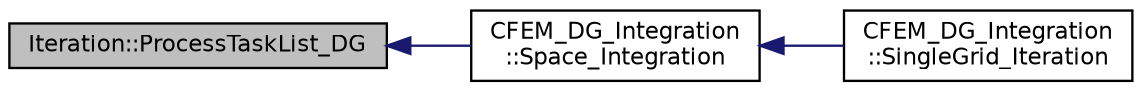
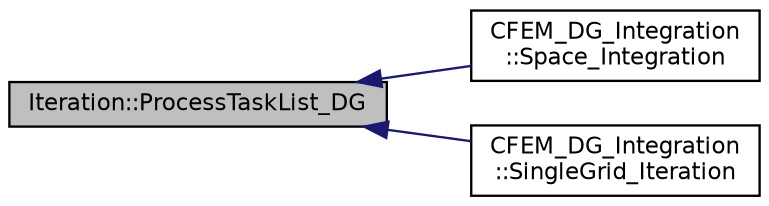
edge "CFEM_DG_Integration ::SingleGrid_Iteration" -> "CFEM_DG_Integration ::Space_Integration": now "CFEM_DG_Integration ::SingleGrid_Iteration" -> "Iteration::ProcessTaskList_DG"
